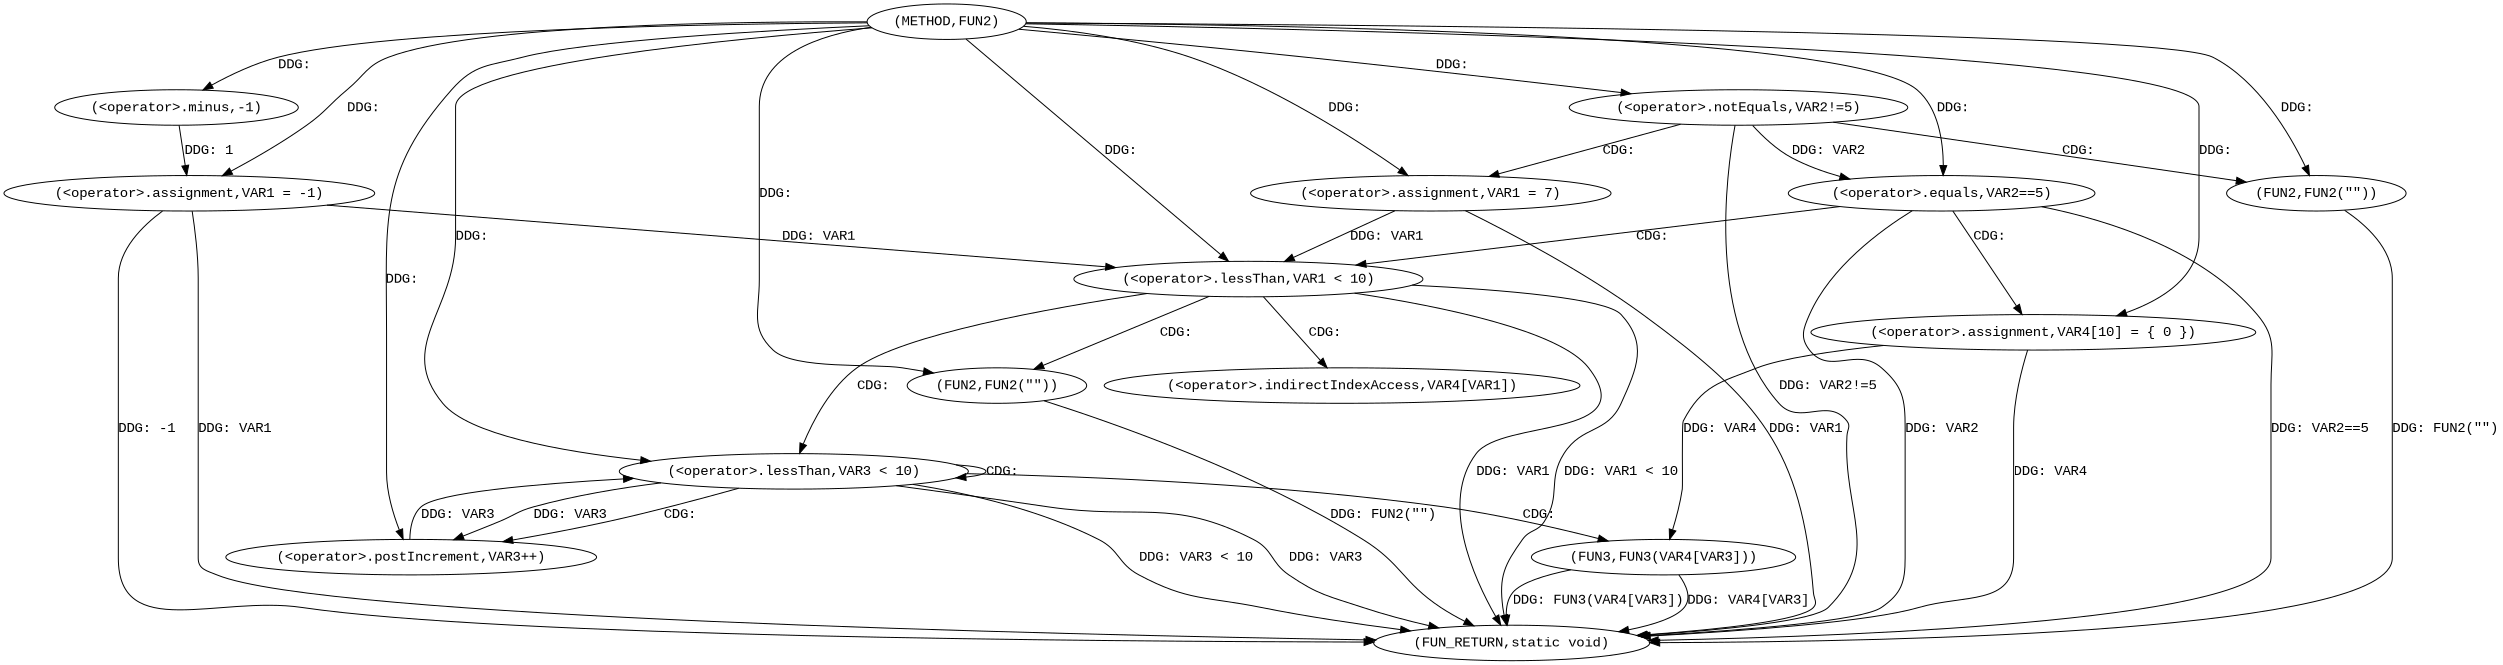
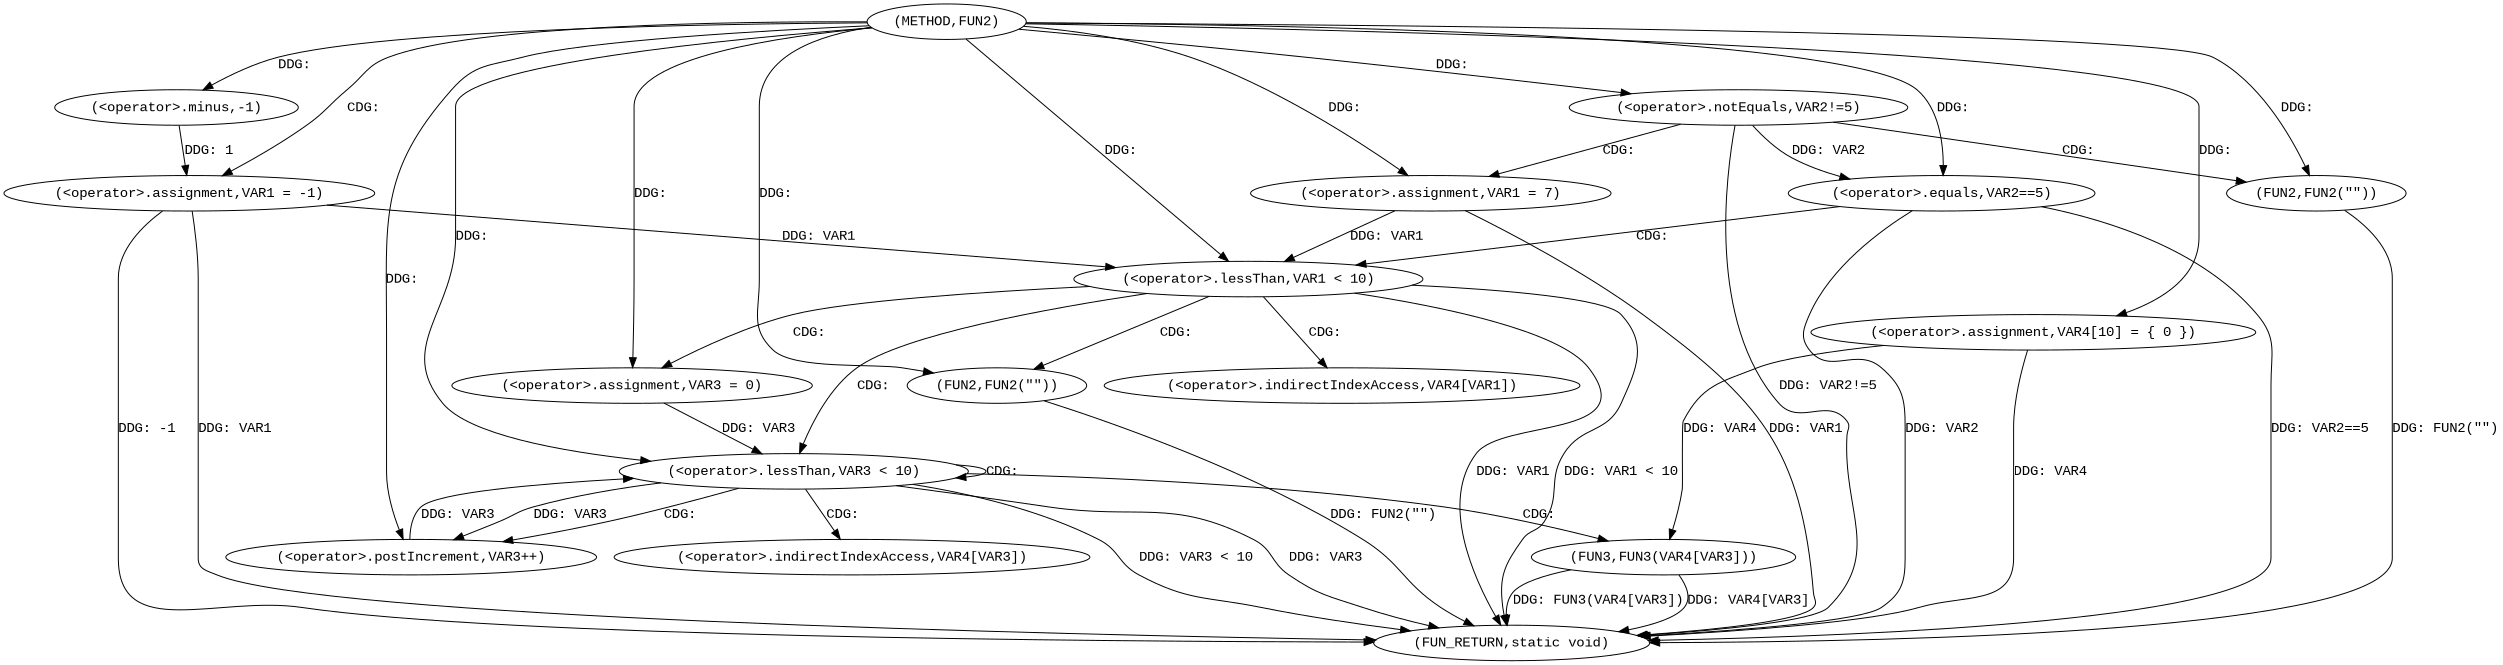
edge "(METHOD,FUN2)" -> "(<operator>.assignment,VAR1 = -1)": label "DDG: " -> "CDG: "
edge "(<operator>.equals,VAR2==5)" -> "(<operator>.assignment,VAR4[10] = { 0 })": removed, label "CDG:"
node "(<operator>.assignment,VAR3 = 0)": added
node "(<operator>.indirectIndexAccess,VAR4[VAR3])": added
